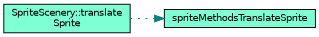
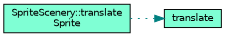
node "spriteMethodsTranslateSprite": label "spriteMethodsTranslateSprite" -> "translate"
